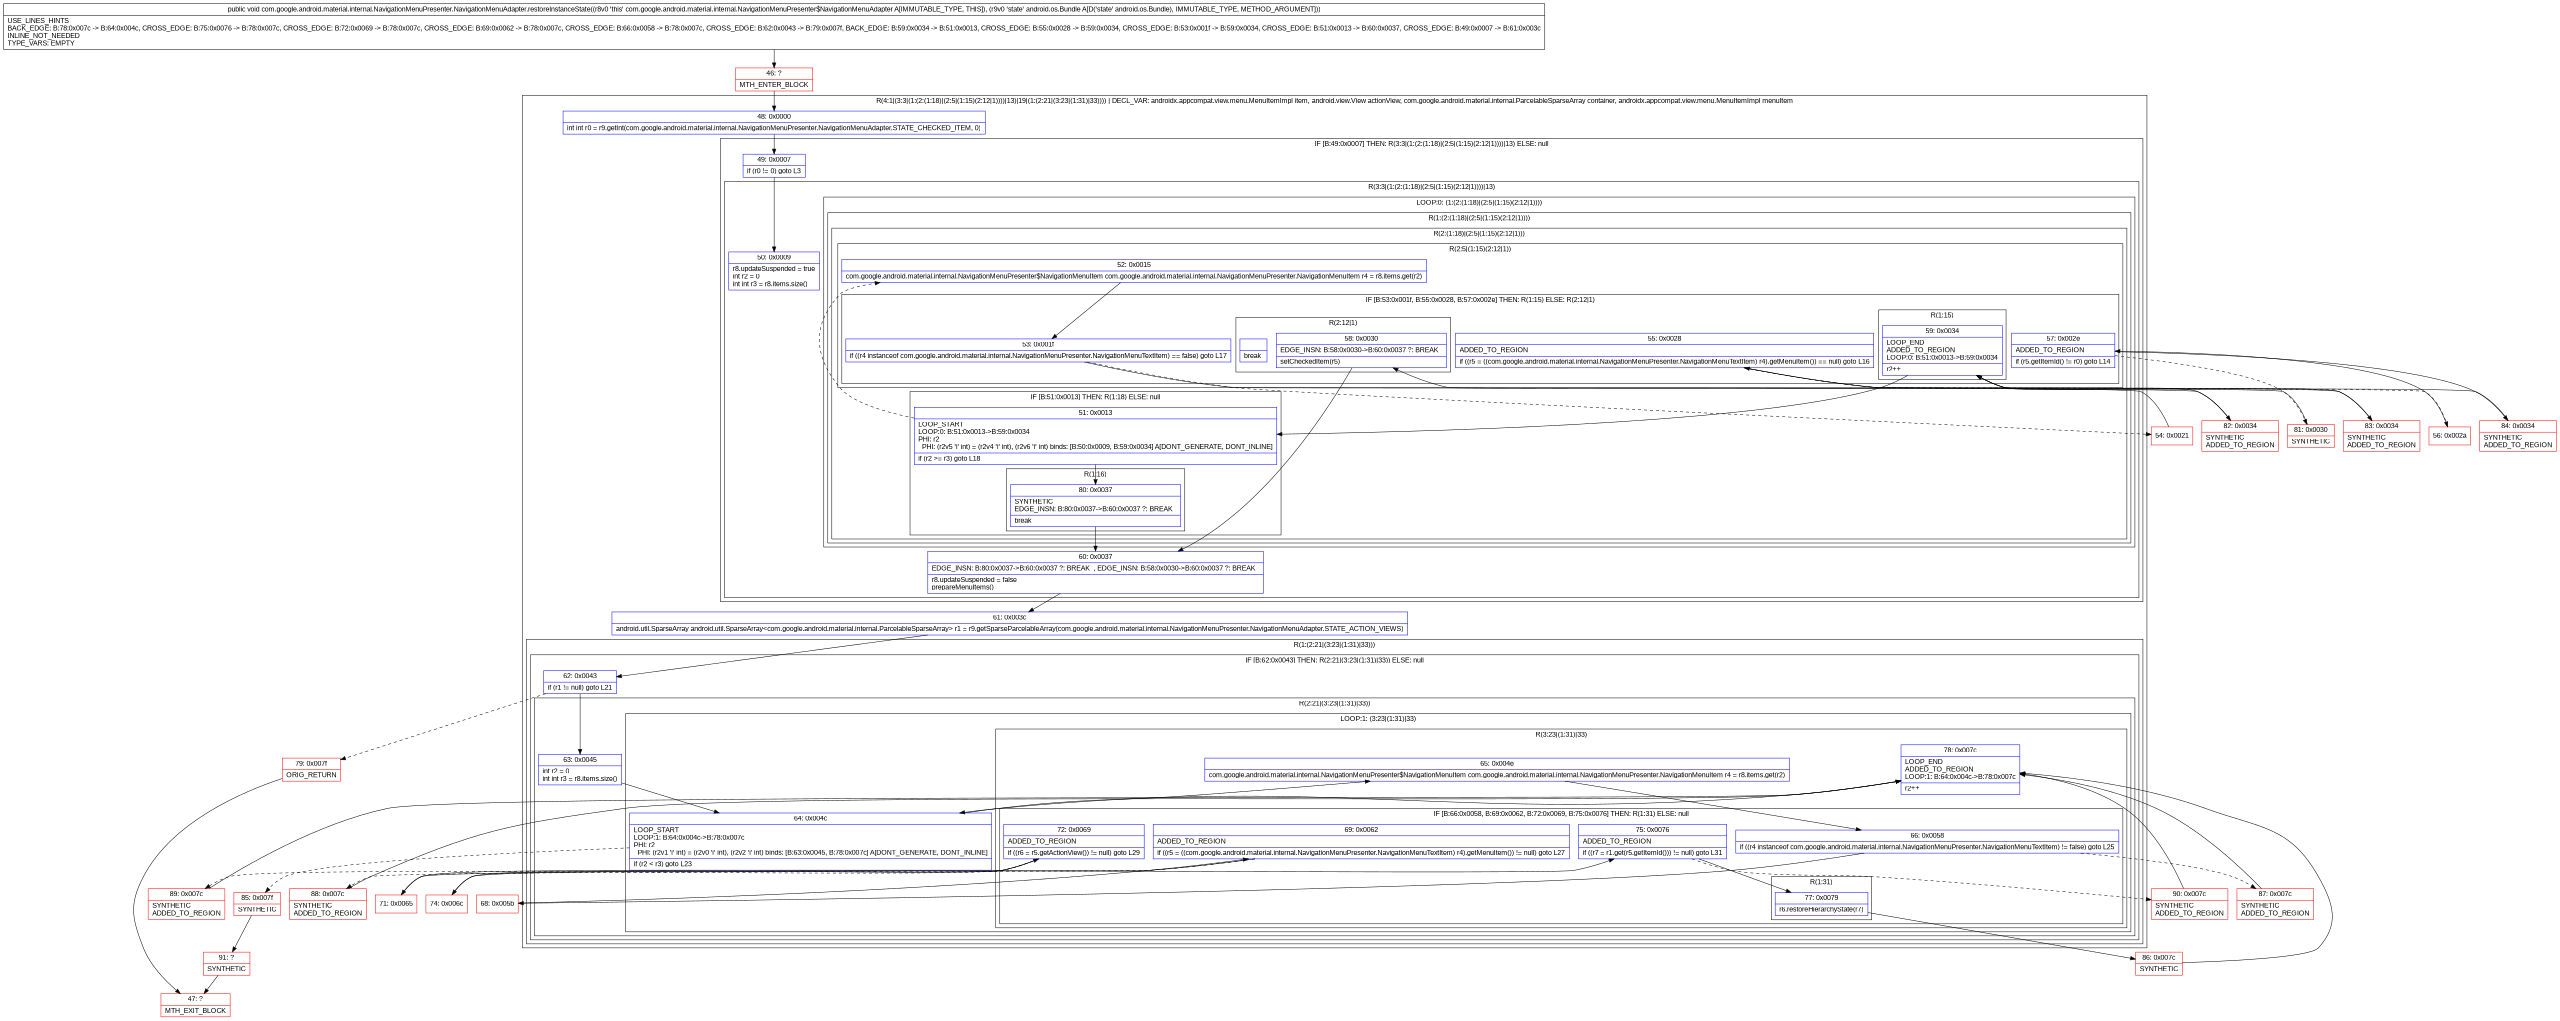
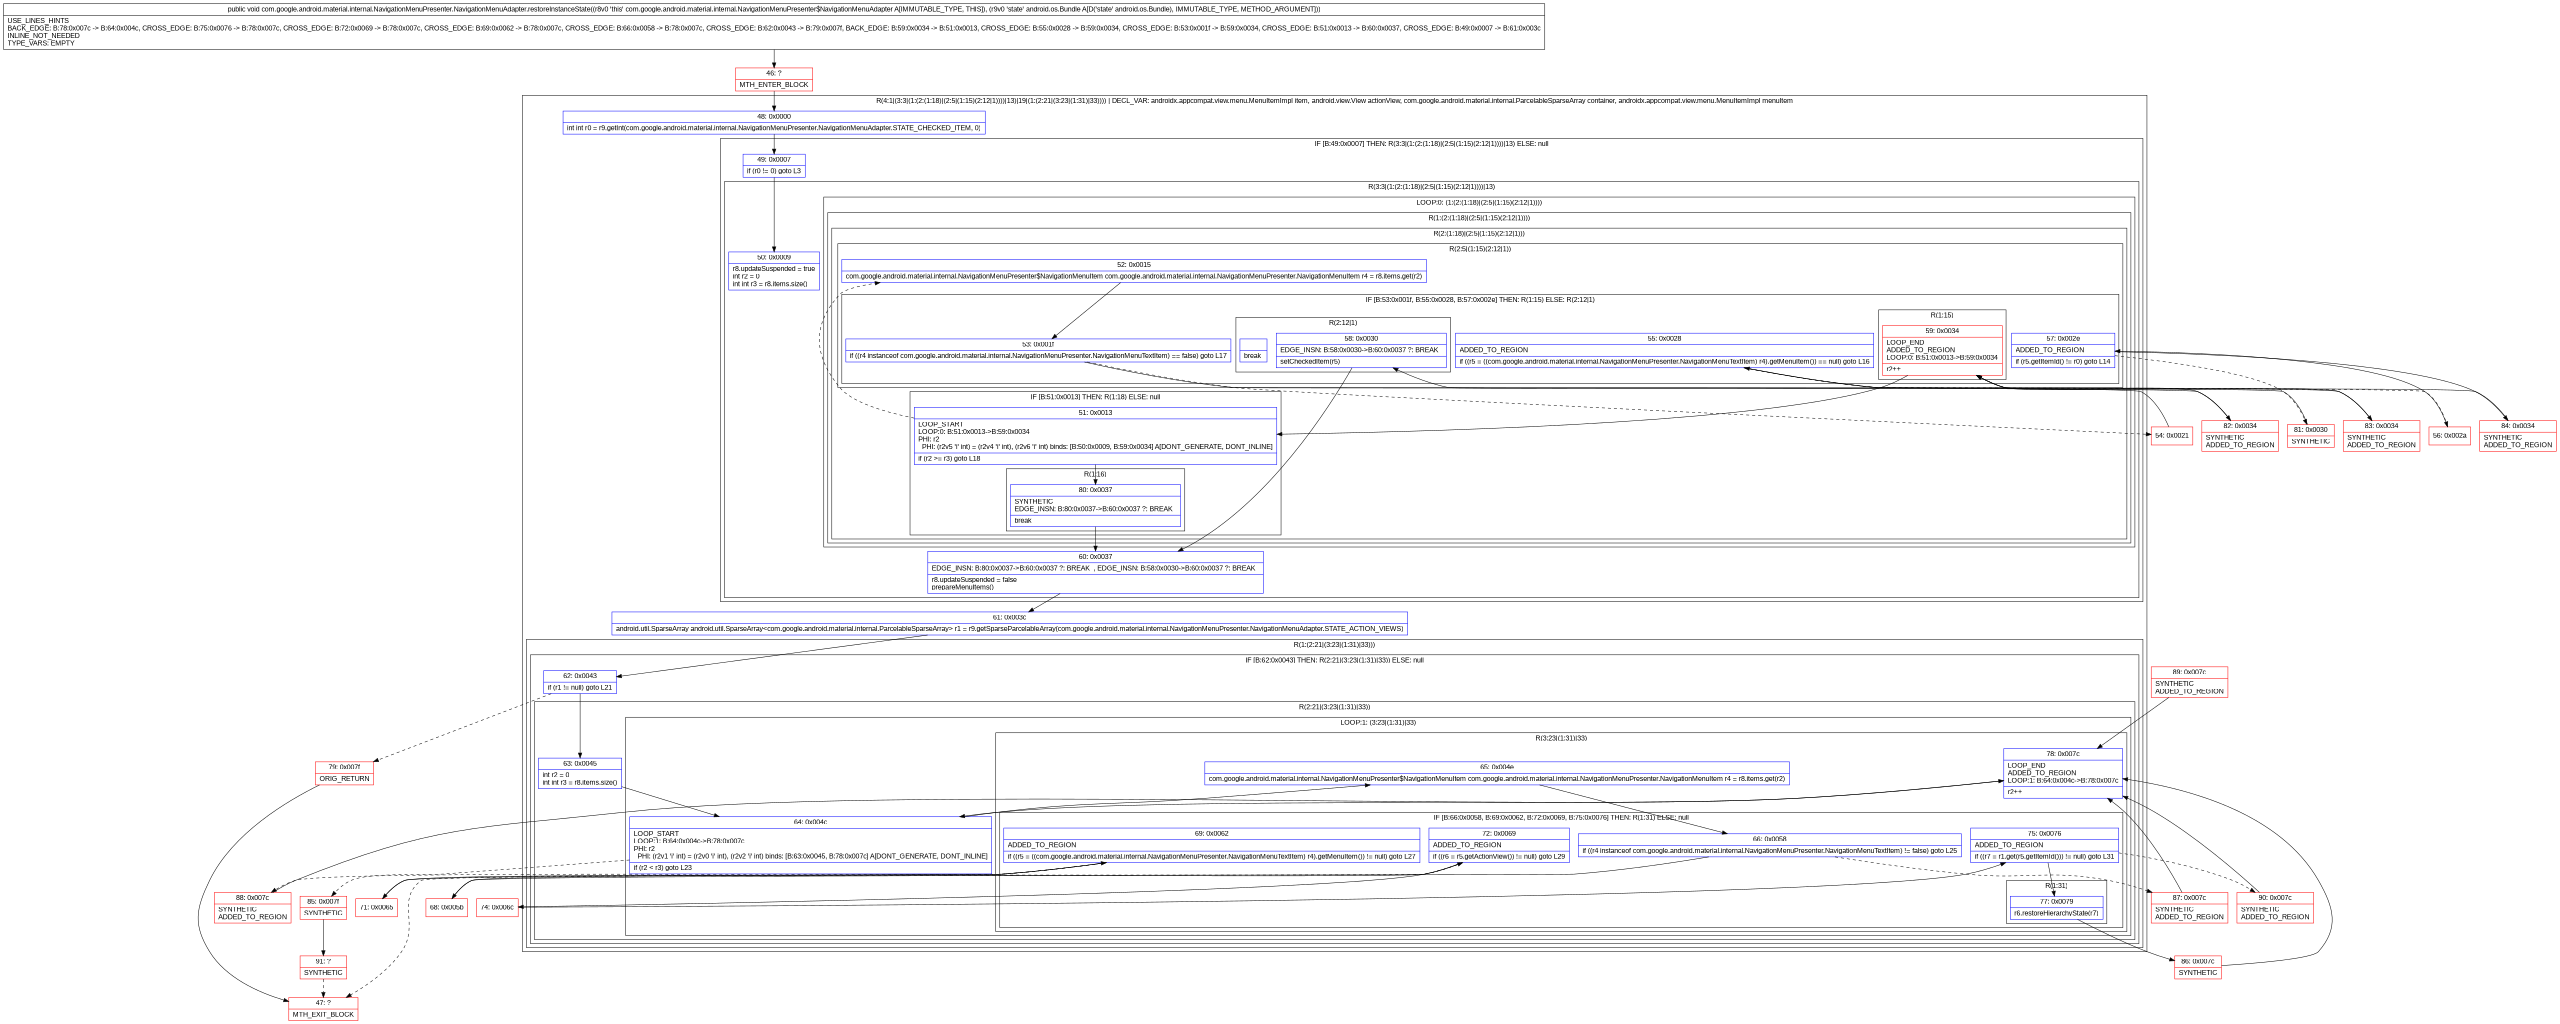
node "59: 0x0034": color blue -> red
edge "72: 0x0069" -> "89: 0x007c": now "72: 0x0069" -> "47: ?"
edge "91: ?" -> "47: ?": style solid -> dashed
